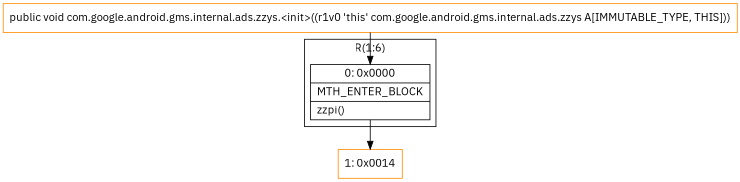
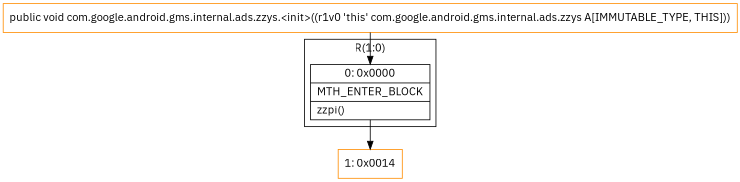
cluster "R(1:6)": label "R(1:6)" -> "R(1:0)"
